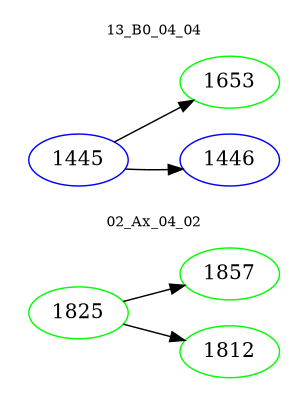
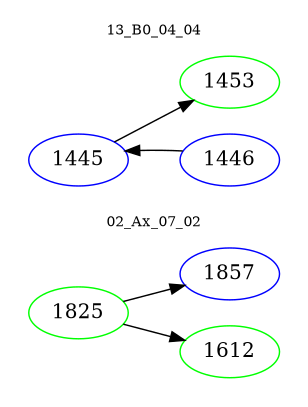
node "1653": label "1653" -> "1453"
edge "1445" -> "1446": reversed
cluster "02_Ax_04_02": label "02_Ax_04_02" -> "02_Ax_07_02"
node "1857": color green -> blue
node "1812": label "1812" -> "1612"
